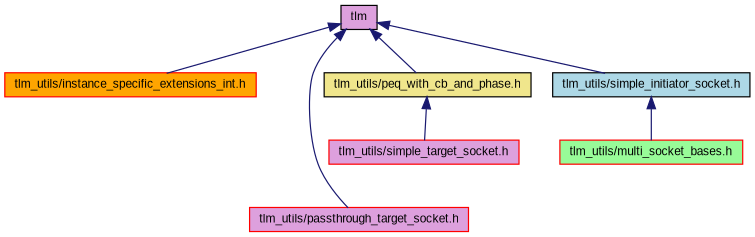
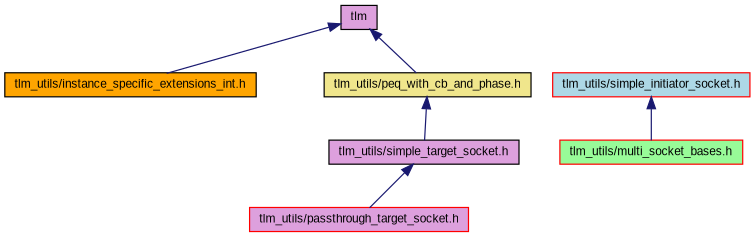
edge "tlm_utils/simple_initiator_socket.h" -> "tlm": removed
node "tlm_utils/instance_specific_extensions_int.h": color red -> black
node "tlm_utils/simple_initiator_socket.h": color black -> red
edge "tlm_utils/passthrough_target_socket.h" -> "tlm": now "tlm_utils/passthrough_target_socket.h" -> "tlm_utils/simple_target_socket.h"
node "tlm_utils/simple_target_socket.h": color red -> black
